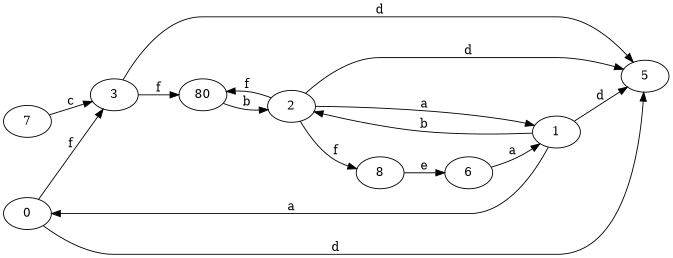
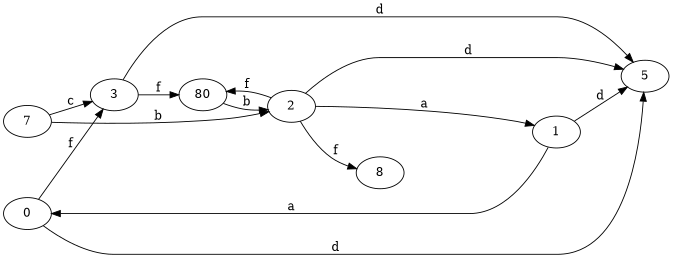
edge "1" -> "2": now "7" -> "2"
node "6": removed
